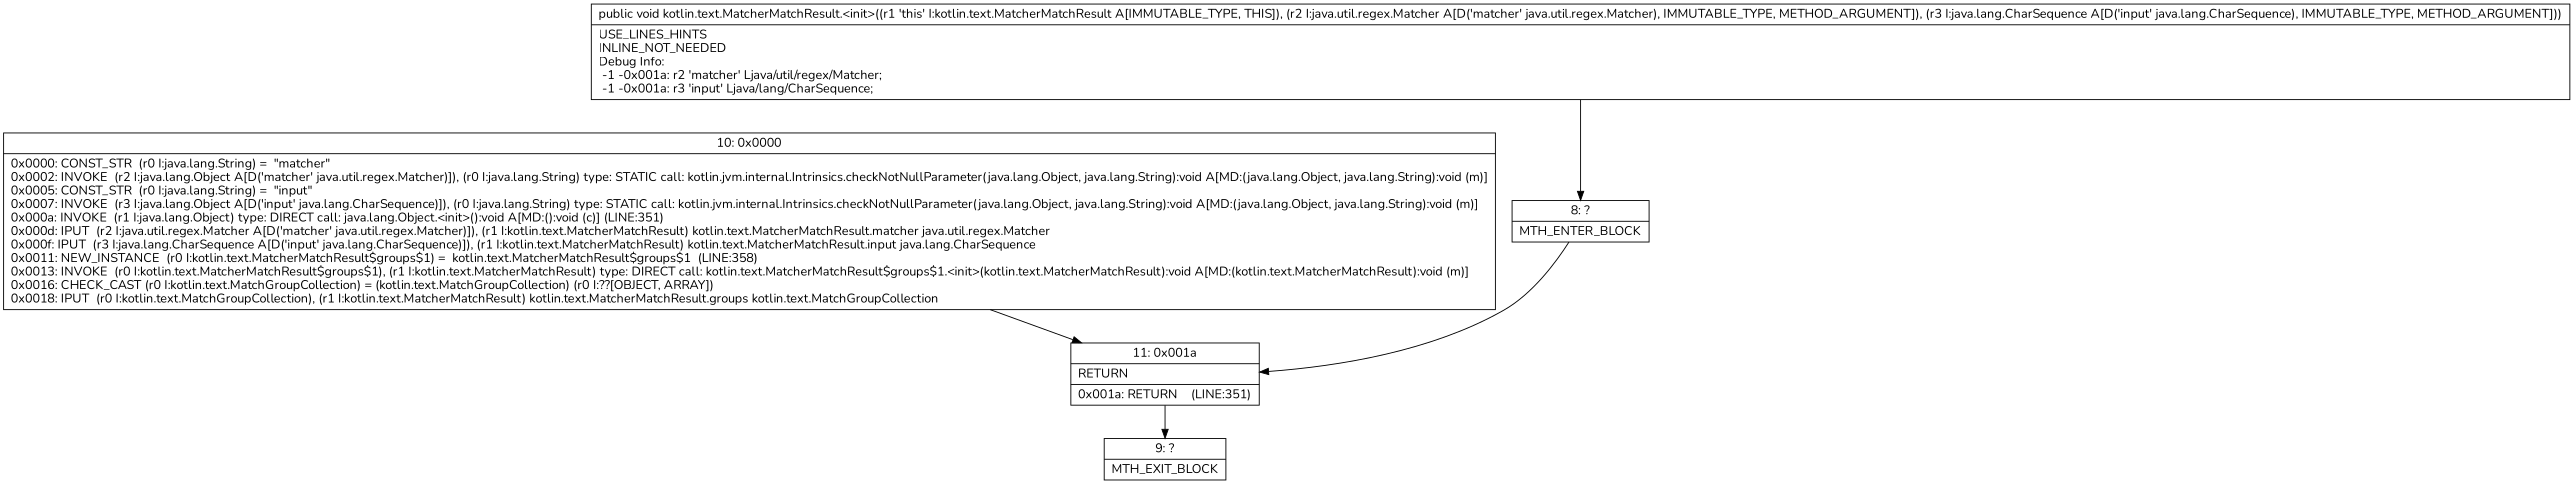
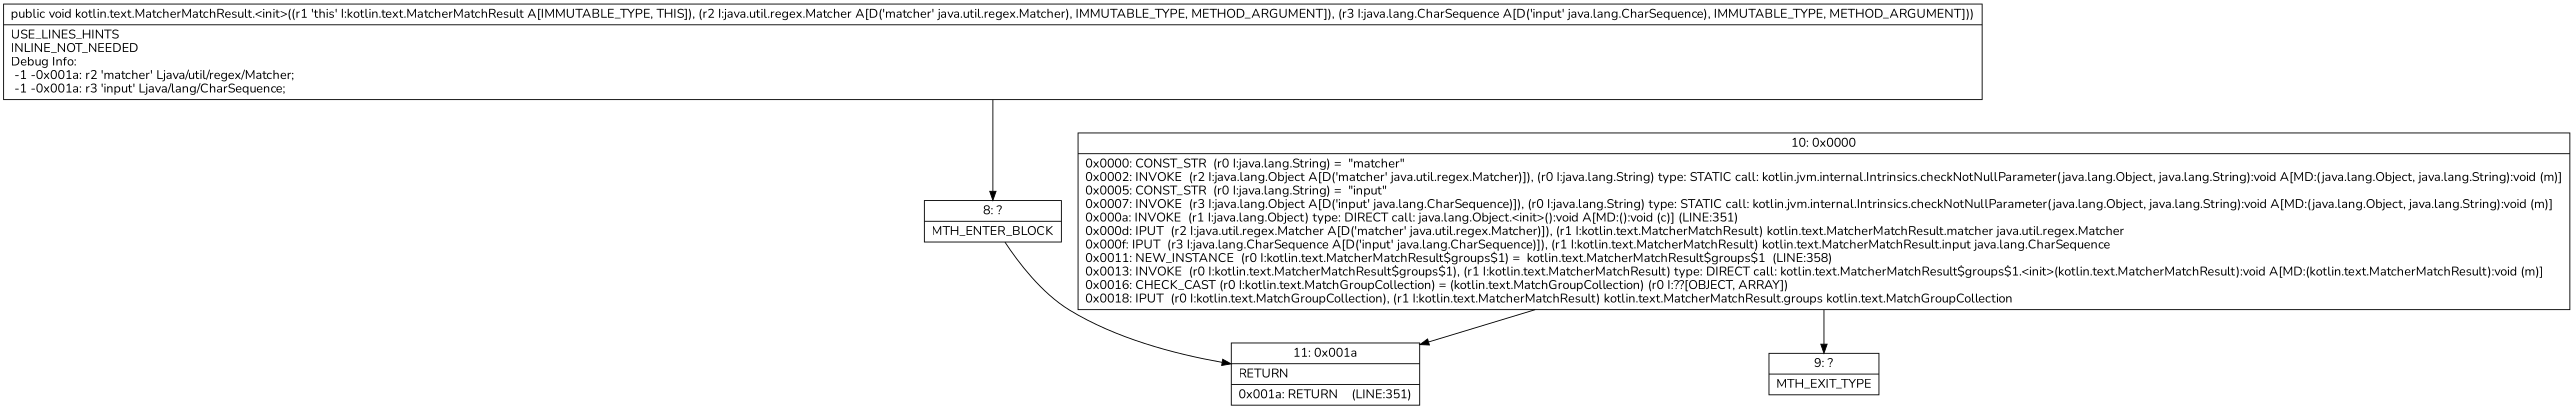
edge "11: 0x001a" -> "9: ?": now "10: 0x0000" -> "9: ?"
node "9: ?": text "MTH_EXIT_BLOCK" -> "MTH_EXIT_TYPE"
